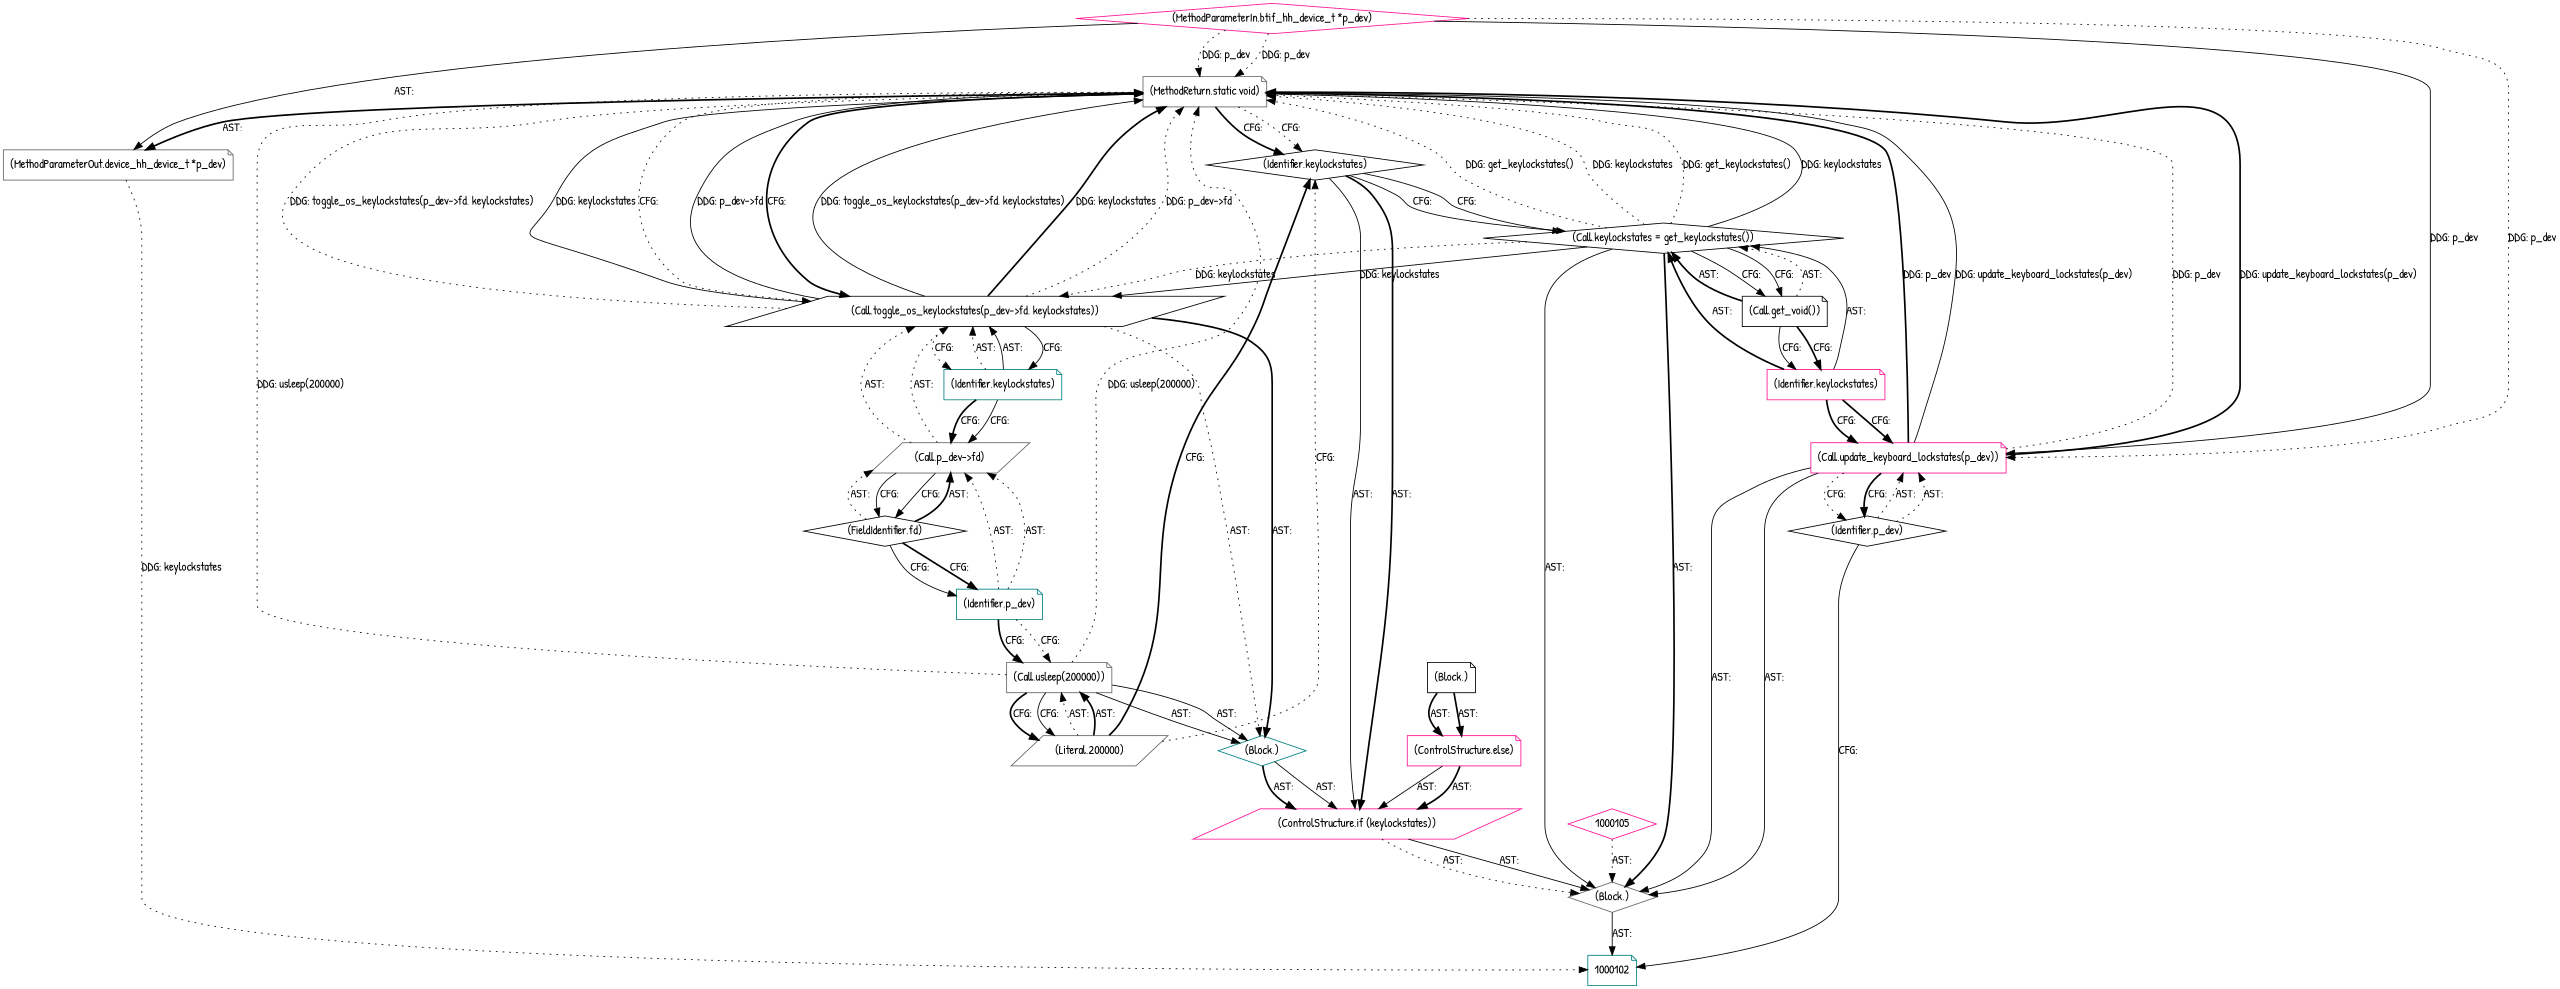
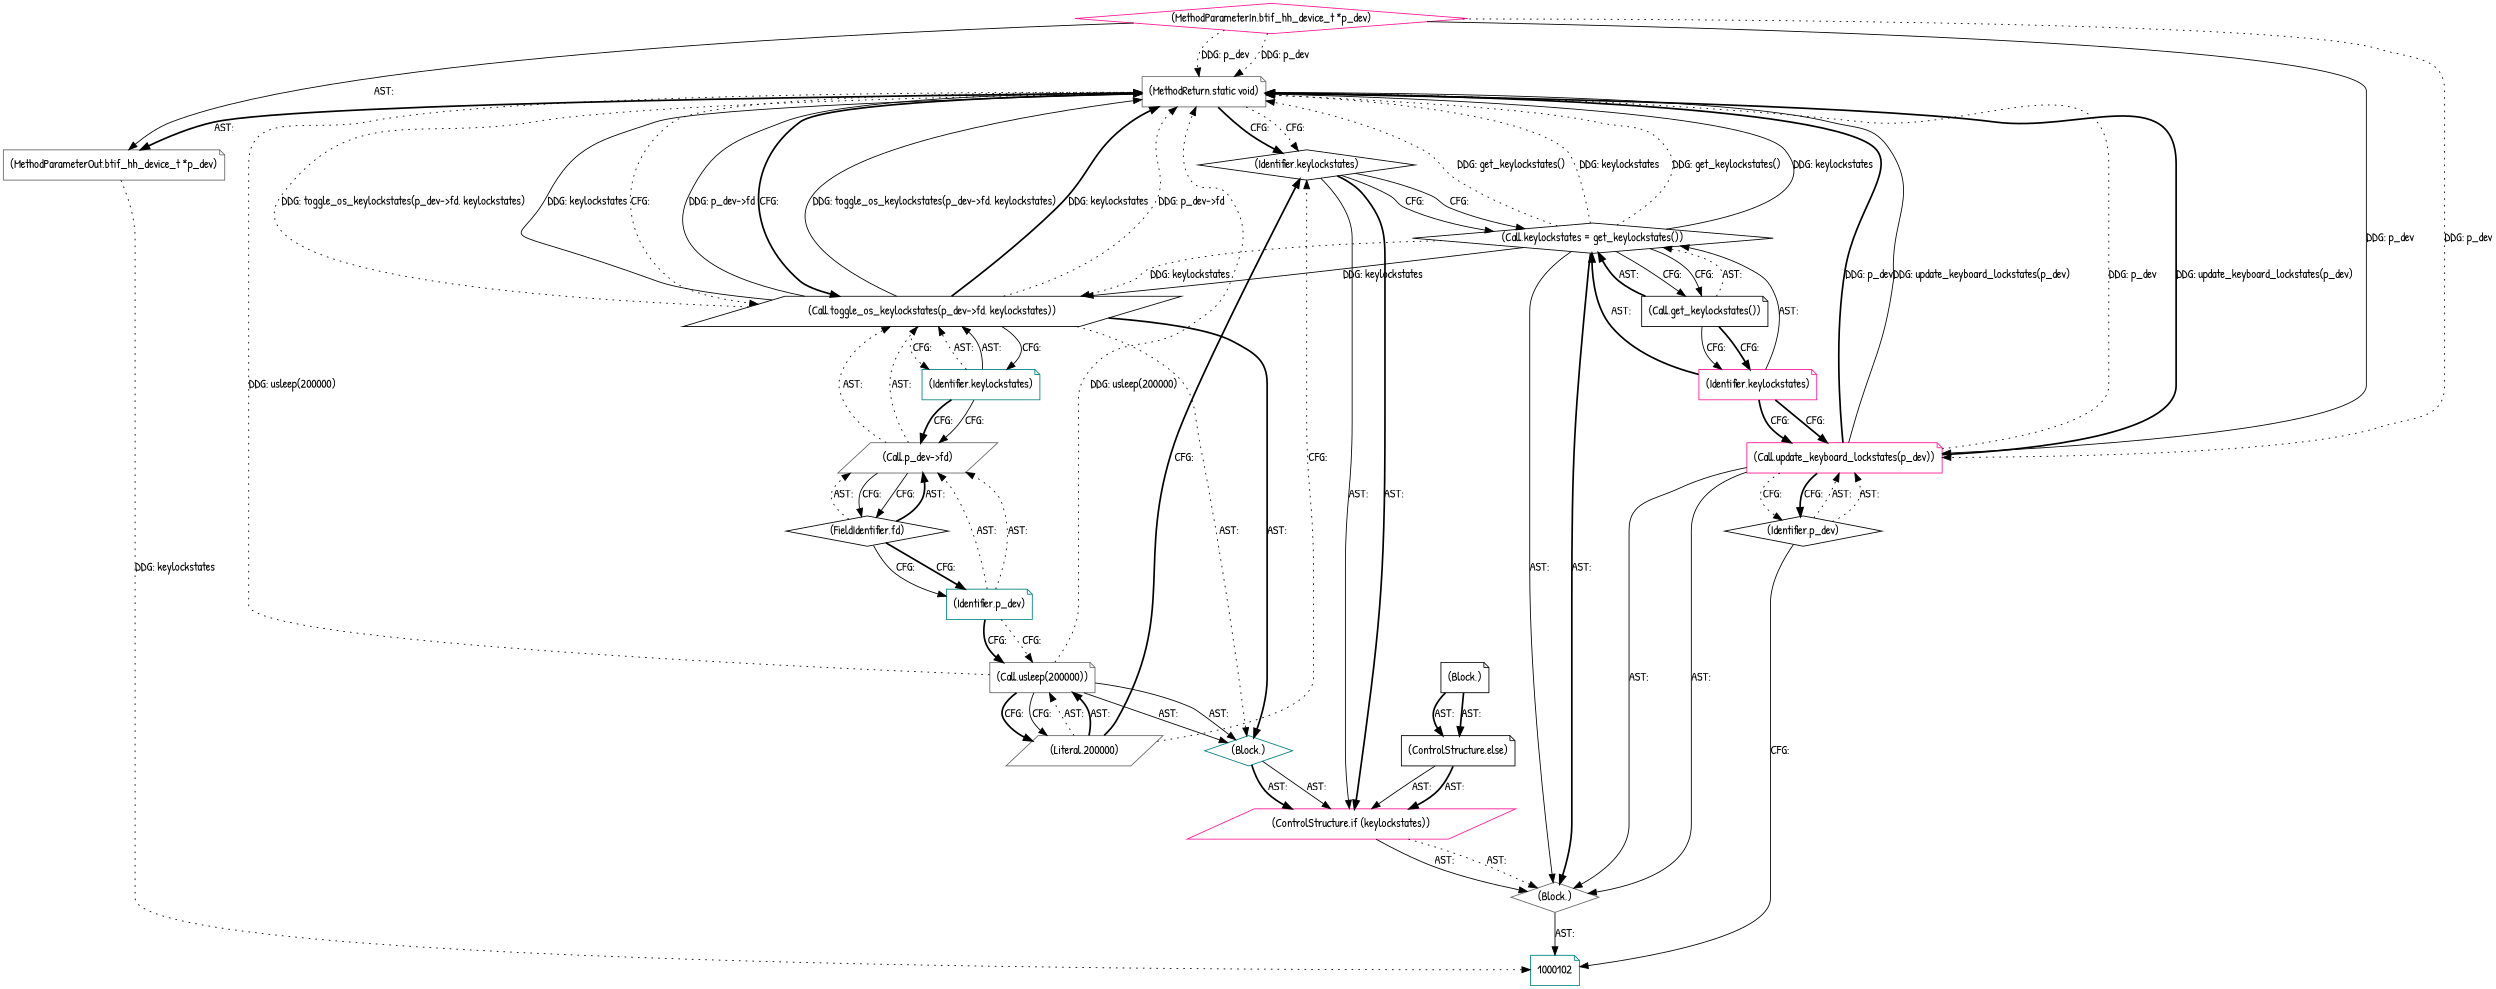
node "(MethodParameterOut,device_hh_device_t *p_dev)": label "(MethodParameterOut,device_hh_device_t *p_dev)" -> "(MethodParameterOut,btif_hh_device_t *p_dev)"
node "(Call,get_void())": label "(Call,get_void())" -> "(Call,get_keylockstates())"
node "(ControlStructure,else)": color deeppink -> black
node "1000105": removed
